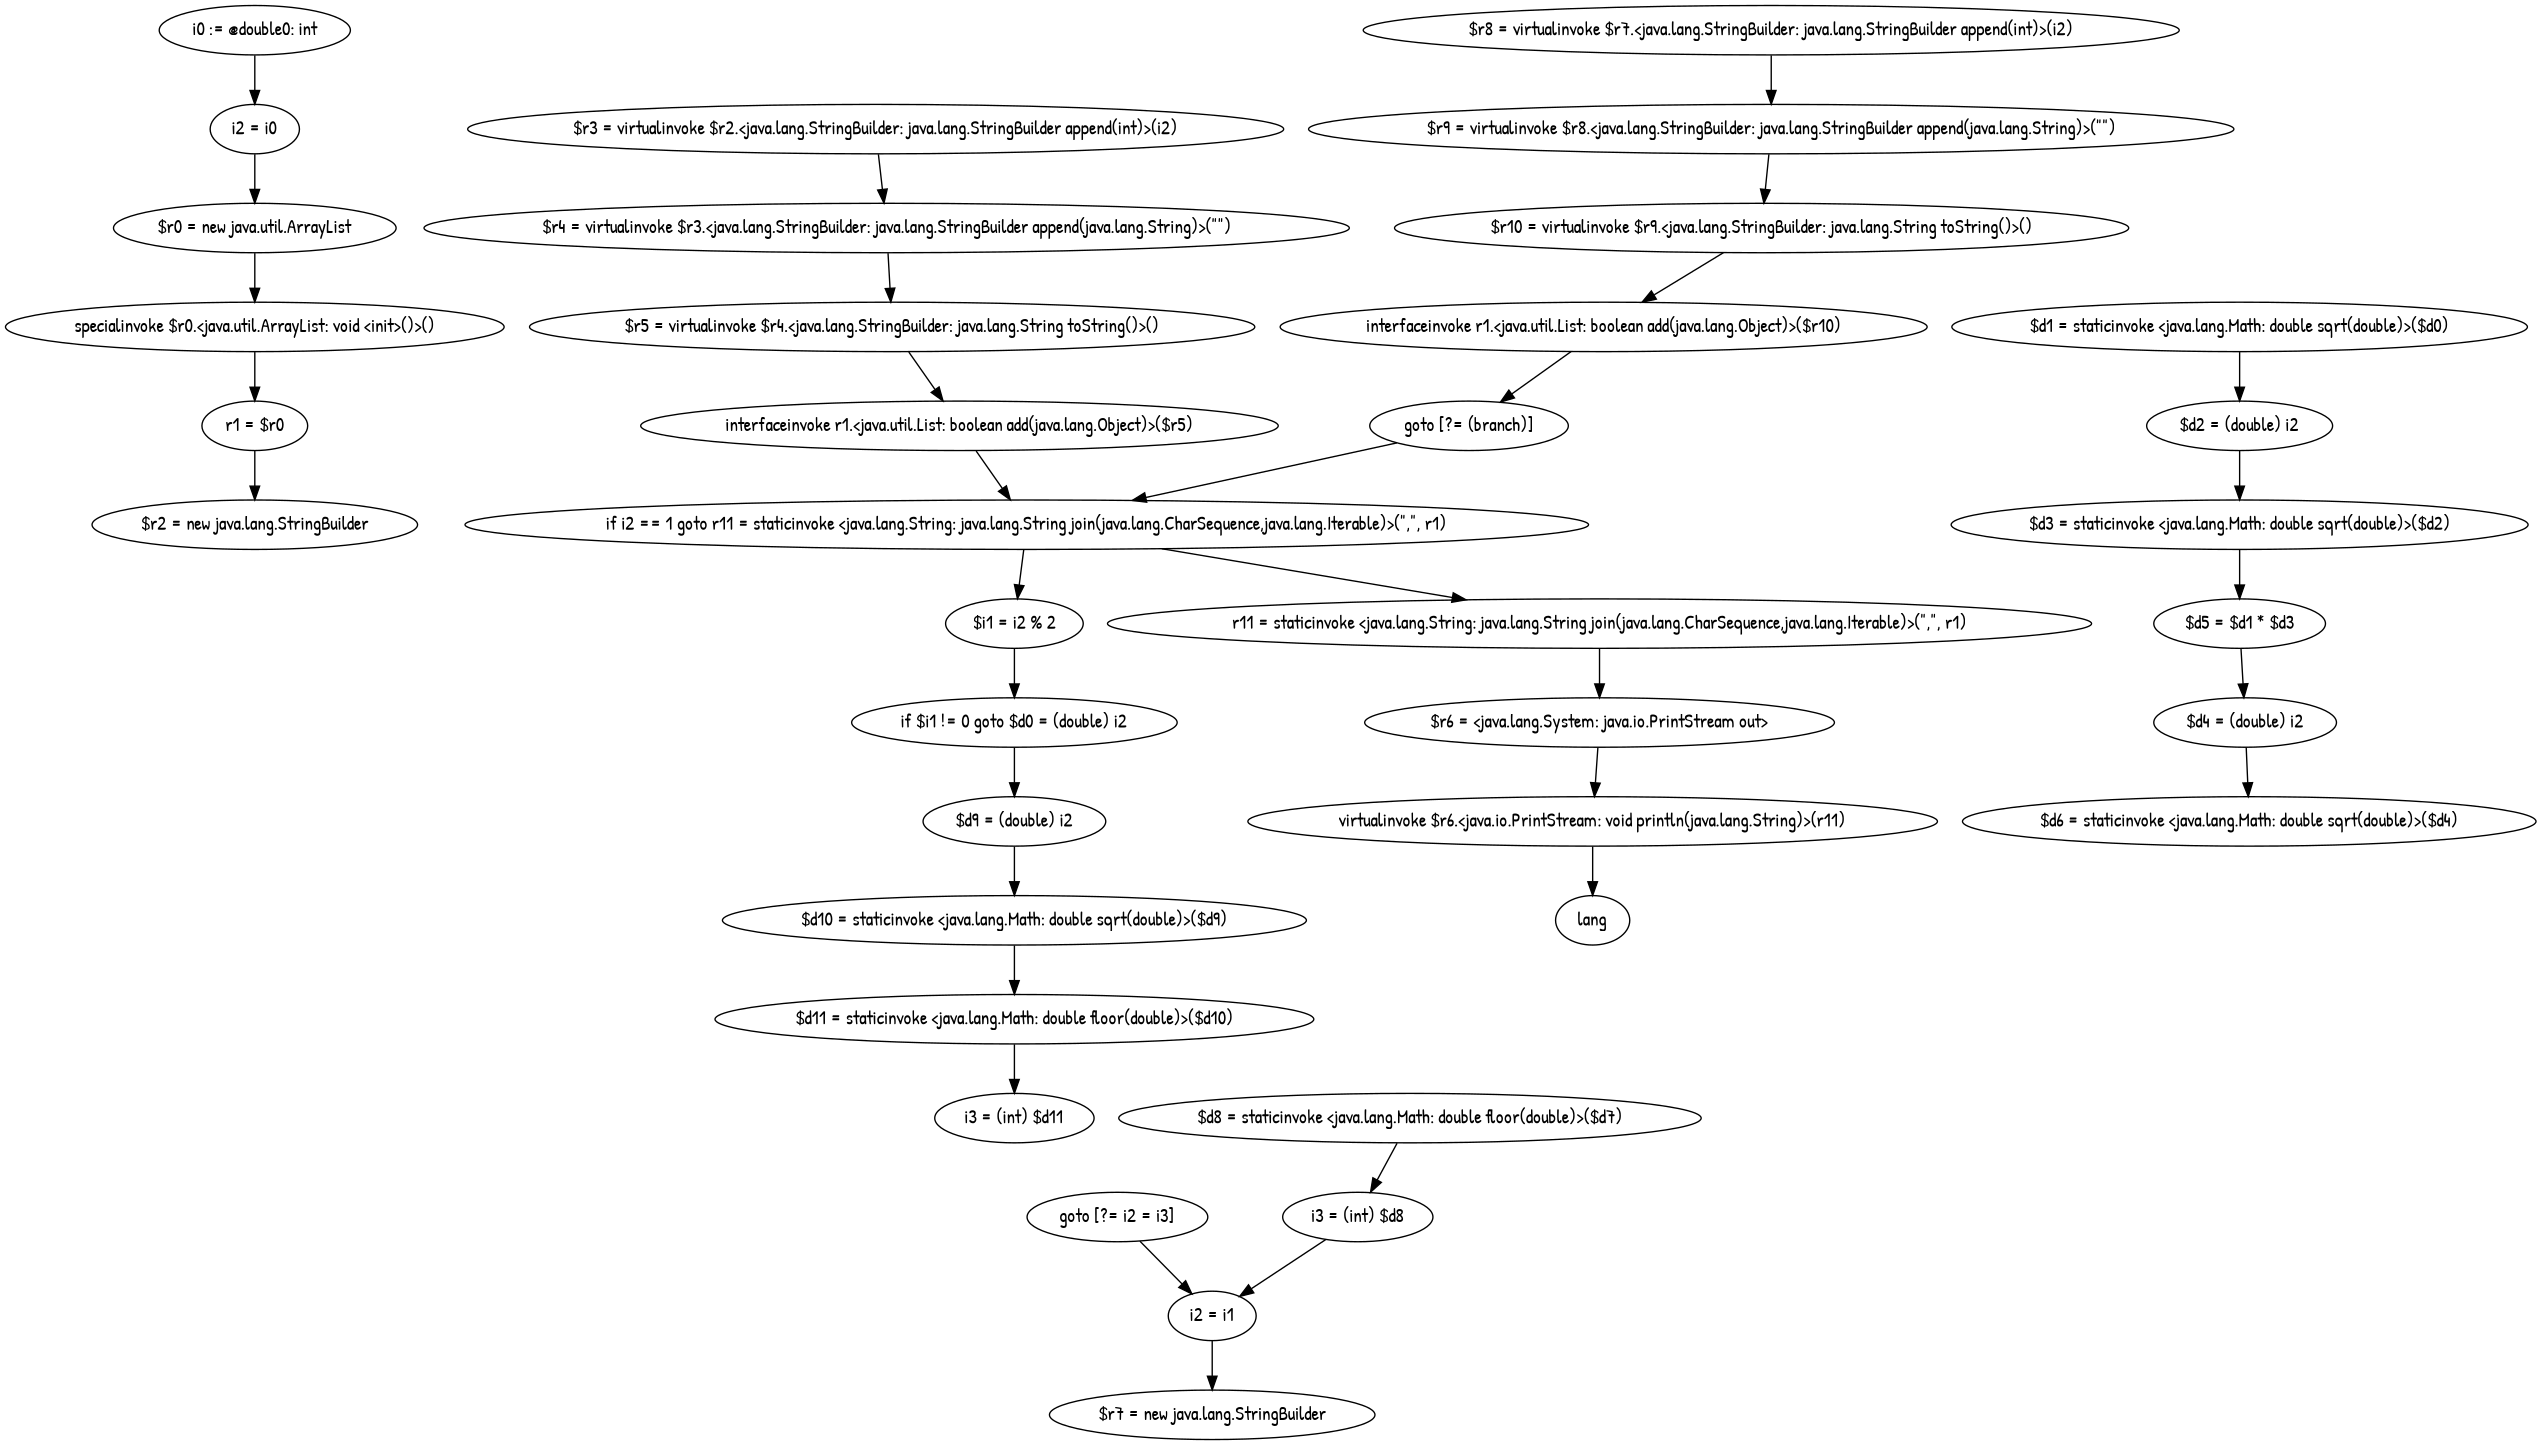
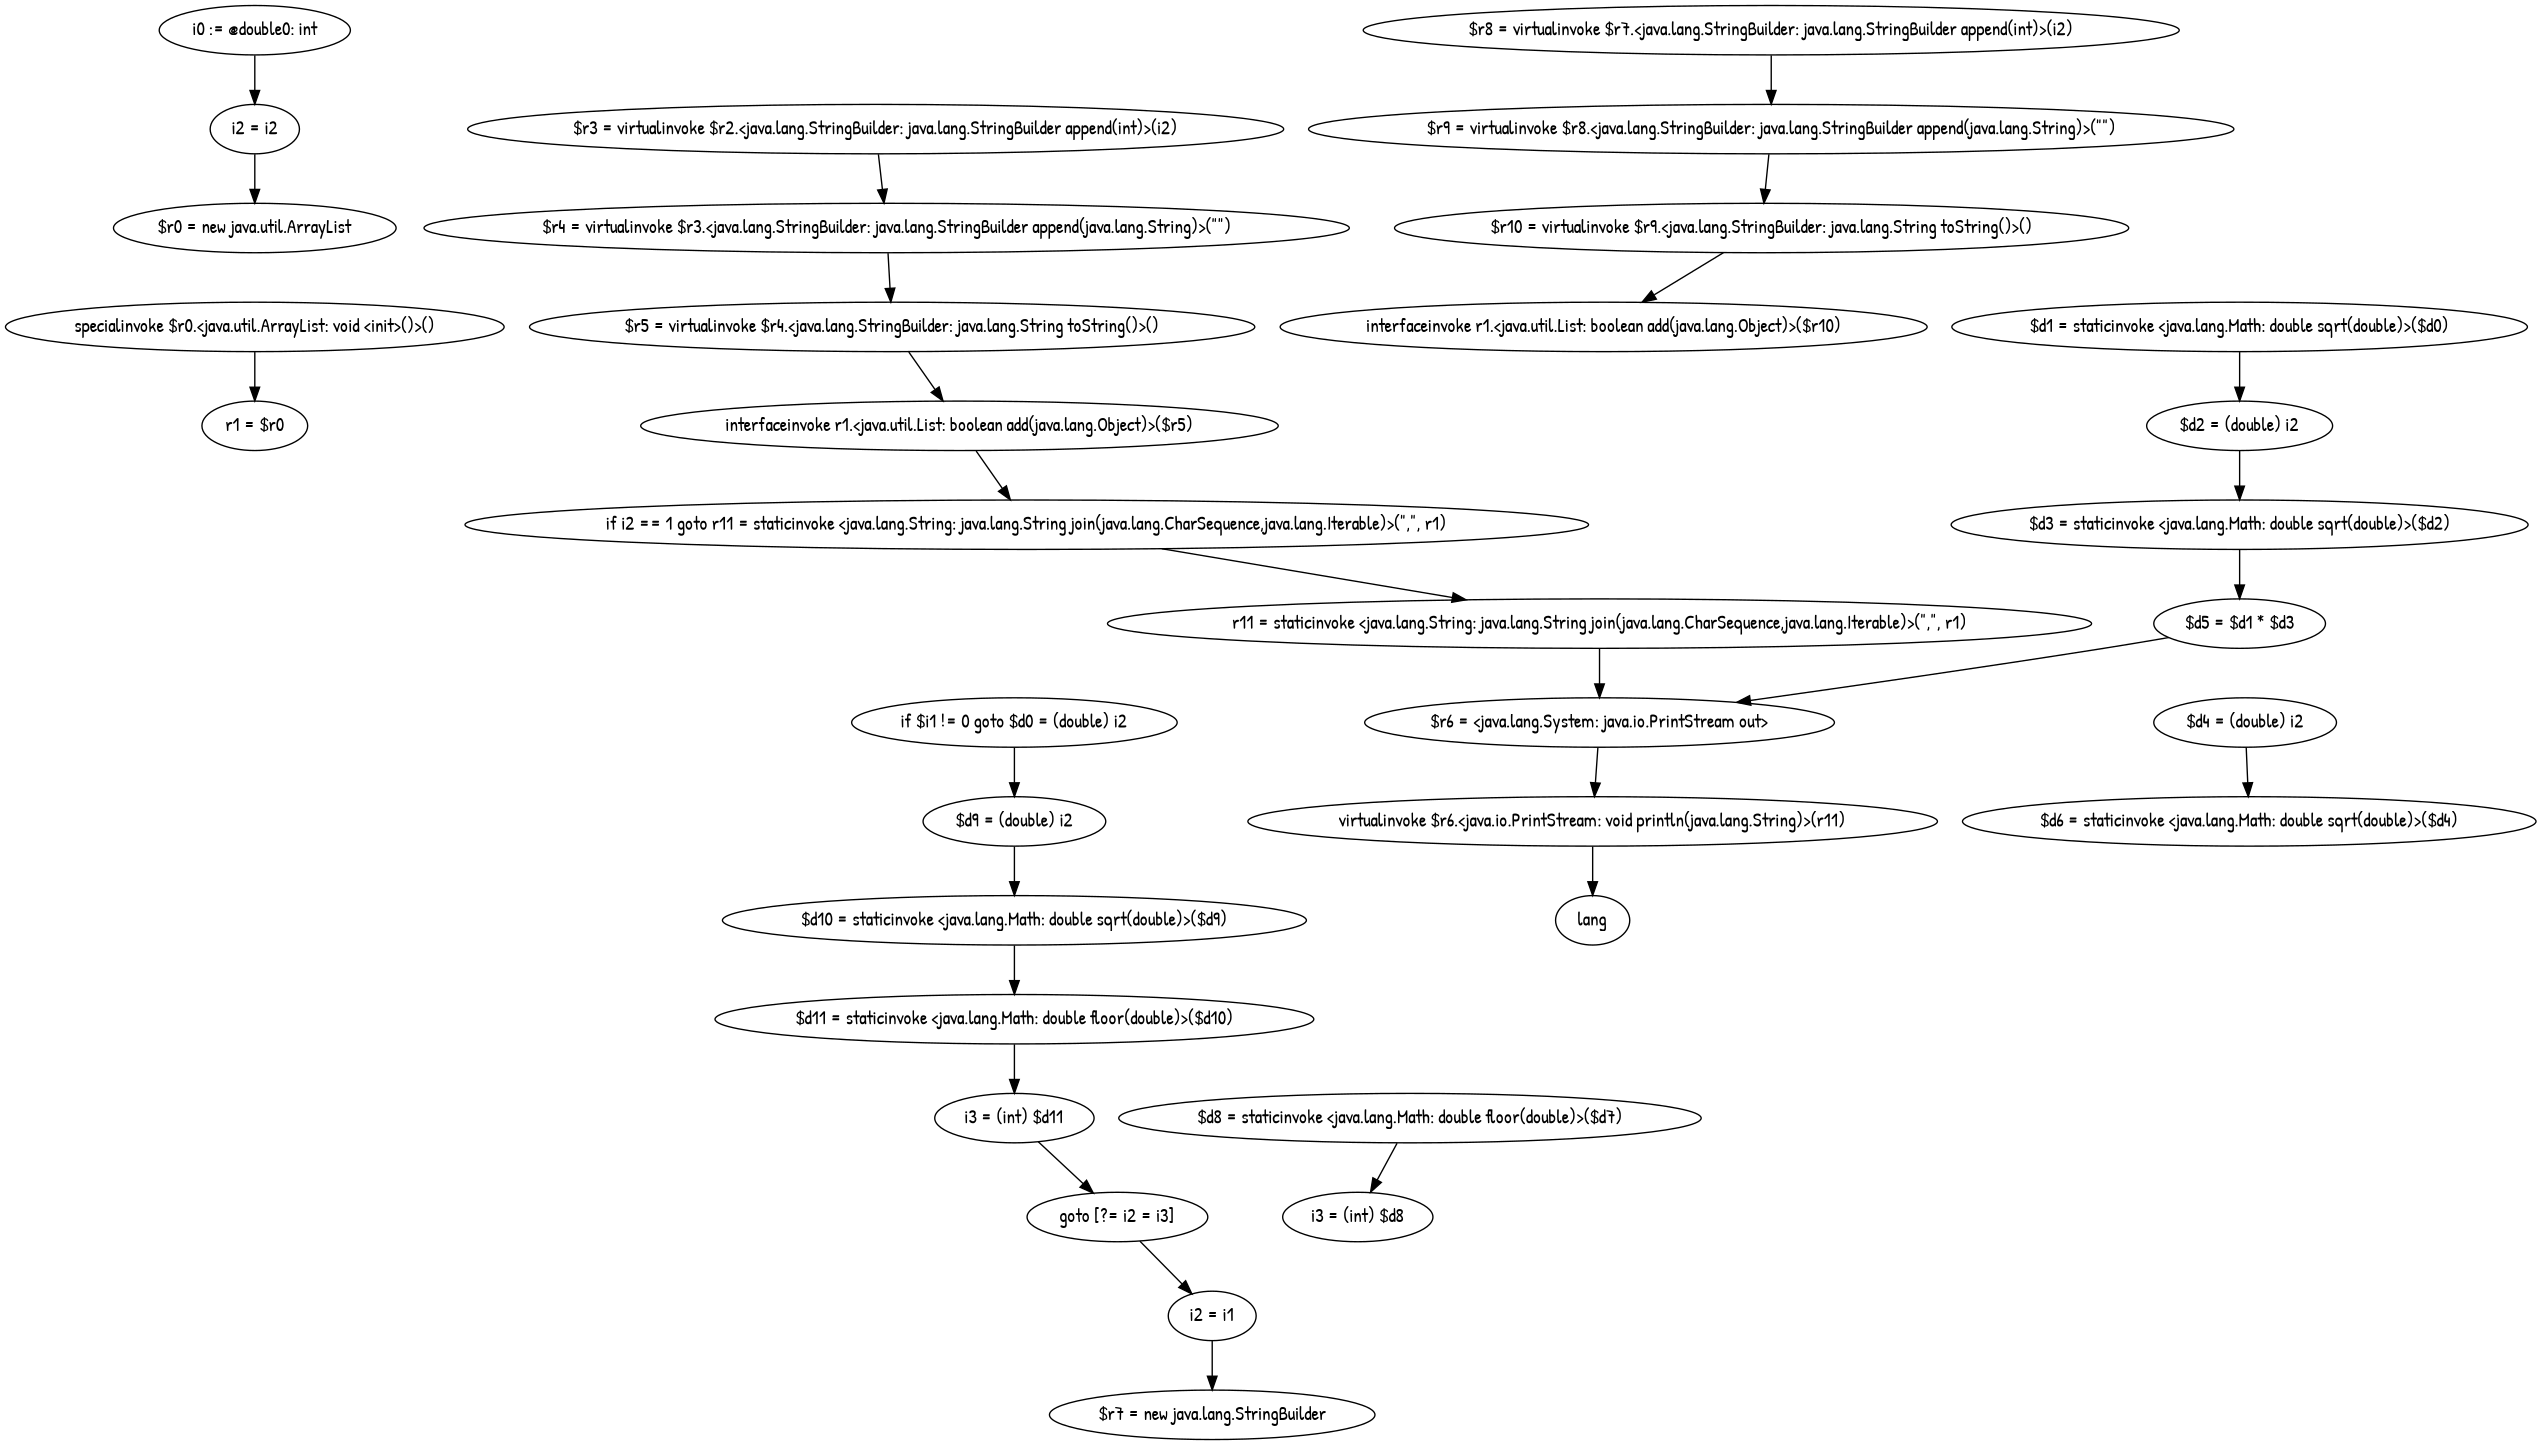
node "i2 = i0": label "i2 = i0" -> "i2 = i2"
edge "$r0 = new java.util.ArrayList" -> "specialinvoke $r0.<java.util.ArrayList: void <init>()>()": removed
node "goto [?= (branch)]": removed
node "$r2 = new java.lang.StringBuilder": removed
node "$i1 = i2 % 2": removed
edge "$d5 = $d1 * $d3" -> "$d4 = (double) i2": now "$d5 = $d1 * $d3" -> "$r6 = <java.lang.System: java.io.PrintStream out>"
edge "i3 = (int) $d11" -> "goto [?= i2 = i3]": added
edge "i3 = (int) $d8" -> "i2 = i1": removed
